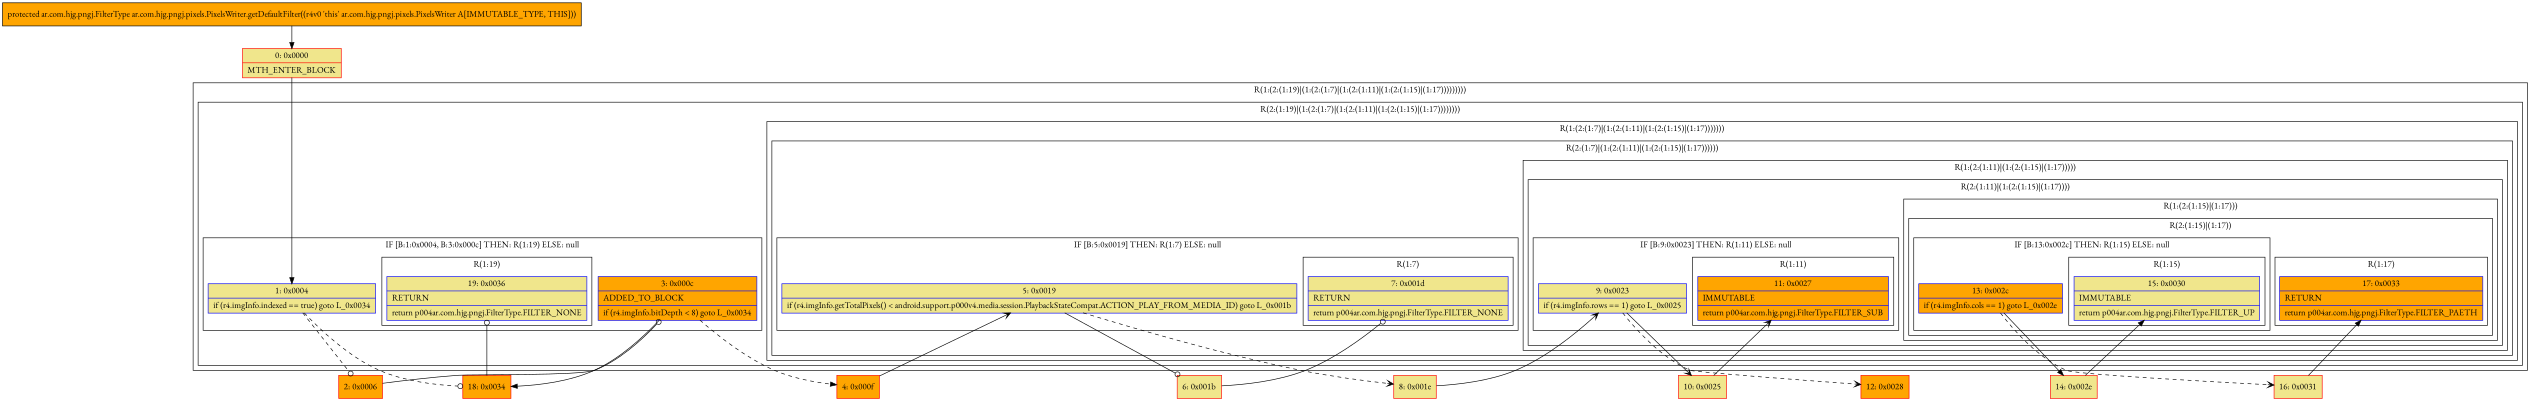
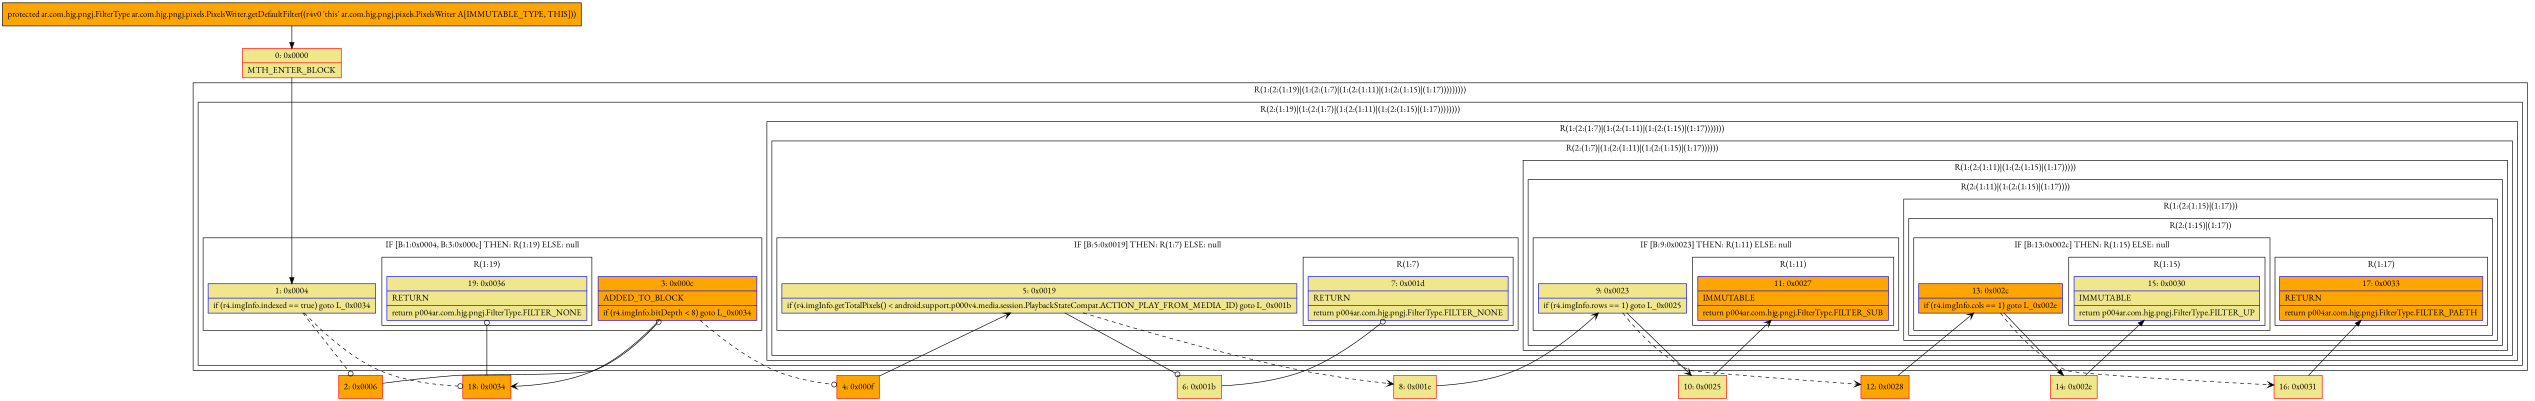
edge "12: 0x0028" -> "13: 0x002c": added
edge "3: 0x000c" -> "4: 0x000f": arrowhead normal -> odot
edge "3: 0x000c" -> "18: 0x0034": arrowhead normal -> vee
